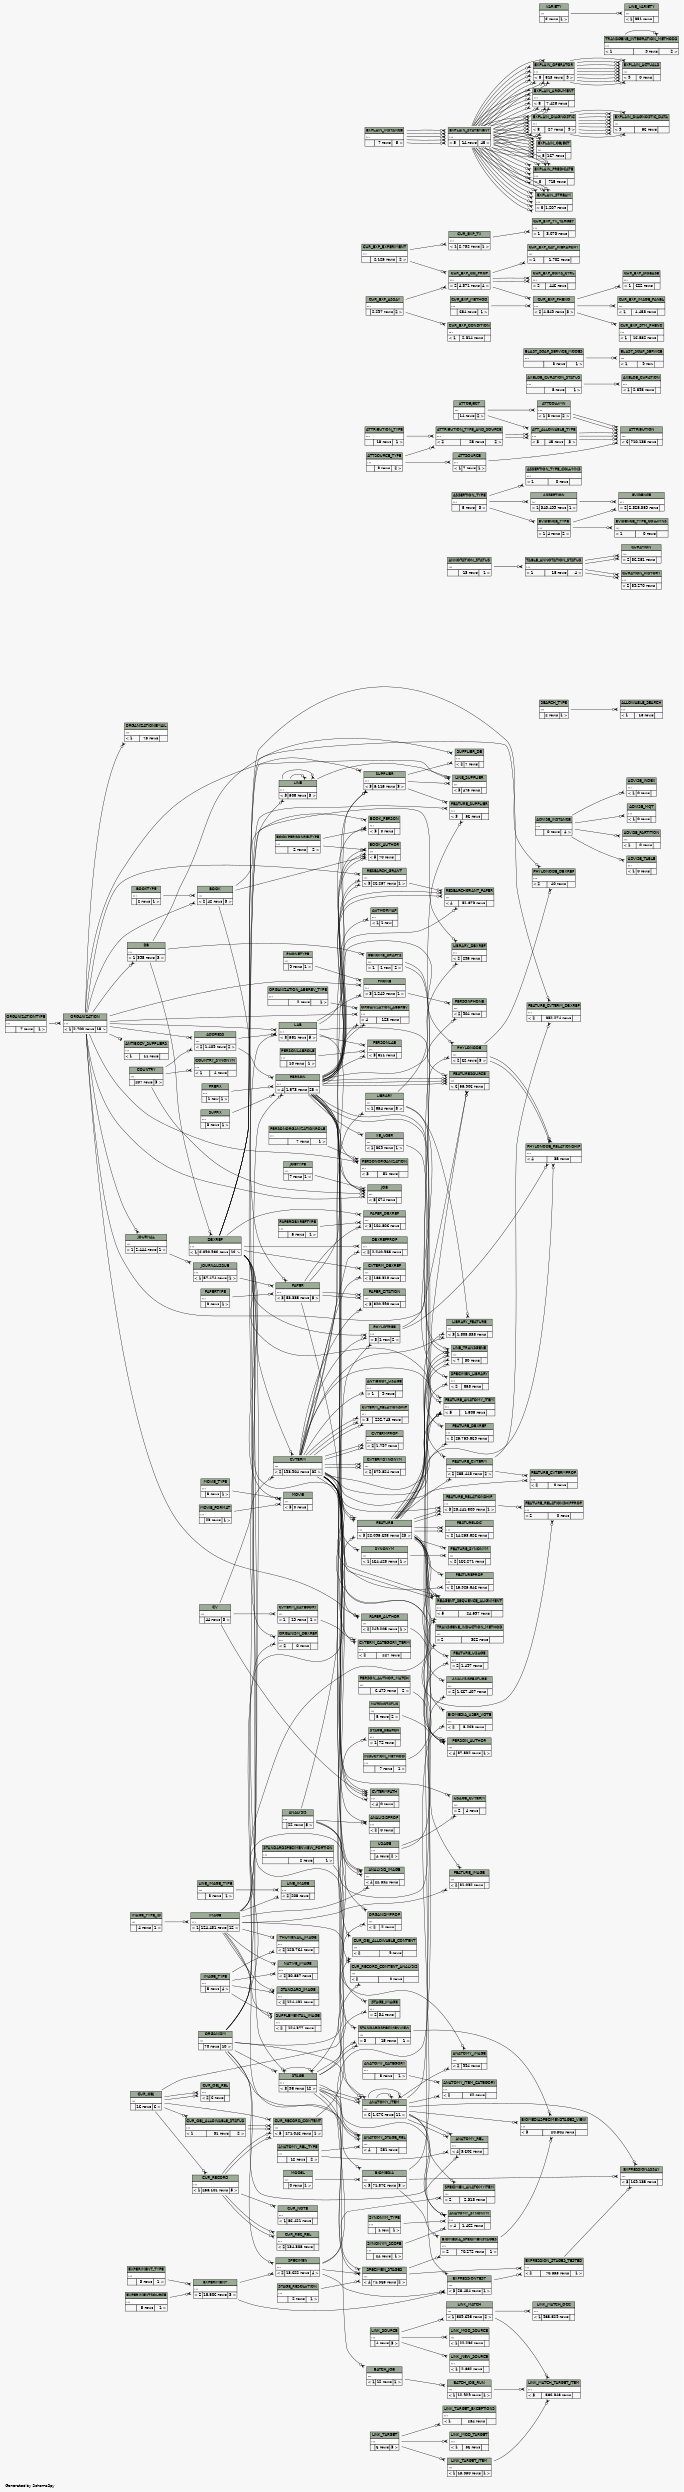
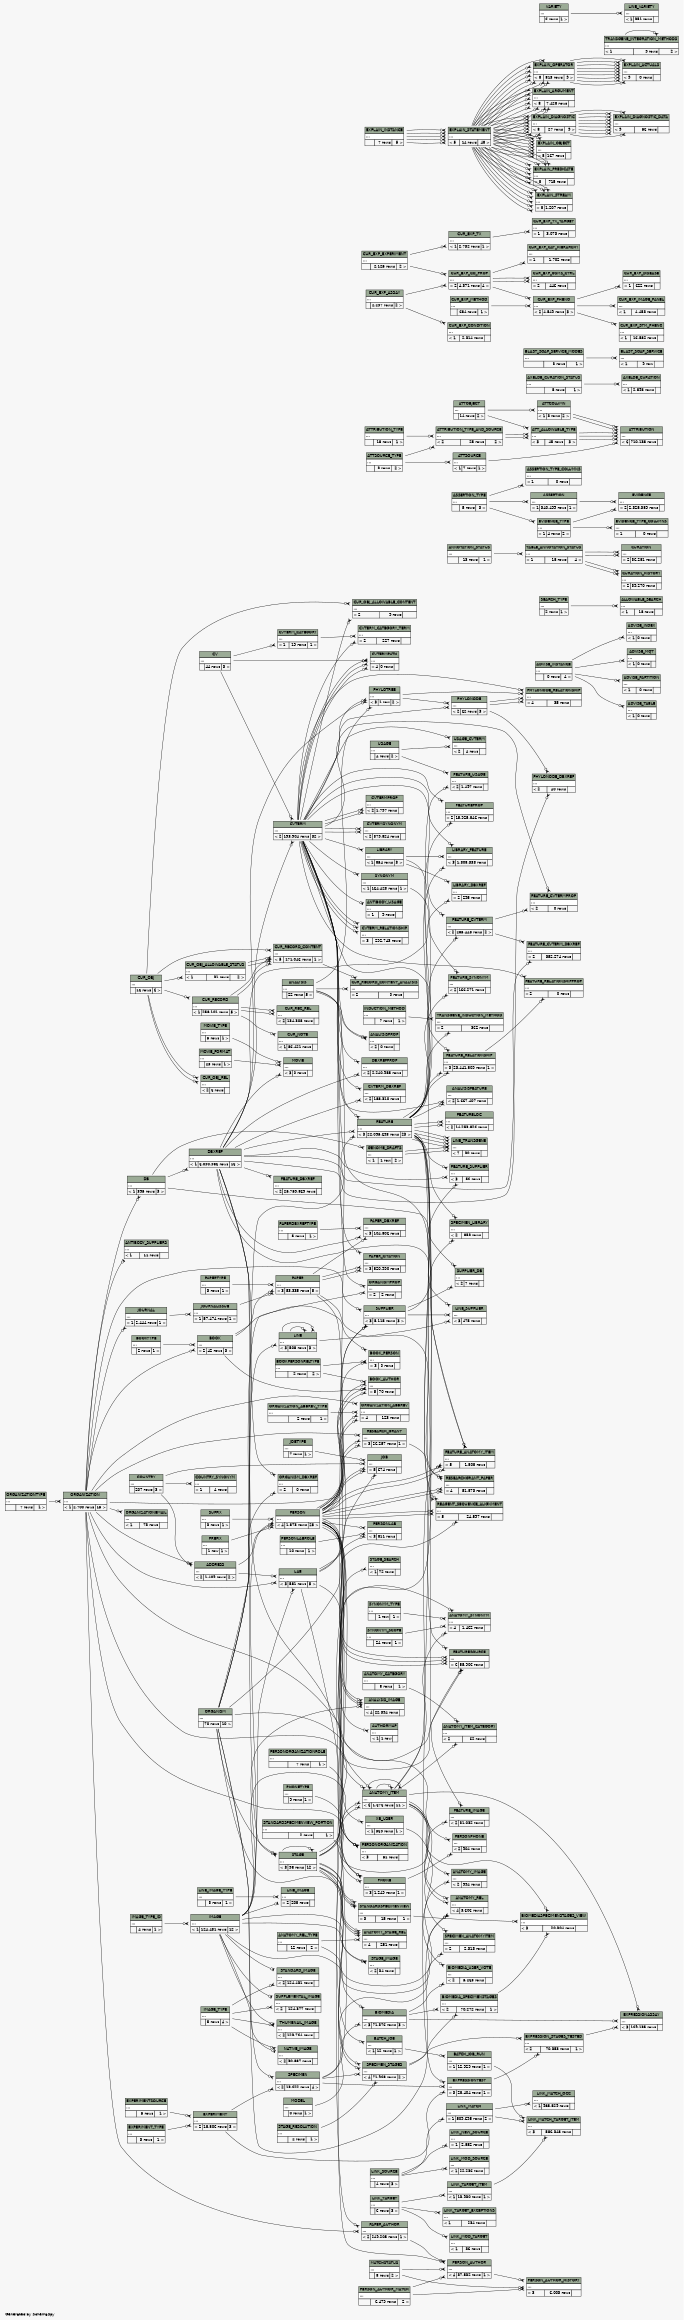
edge "FEATURE" -> "FEATURE_DBXREF": removed
node "PERSON_AUTHOR_HISTORY": added
